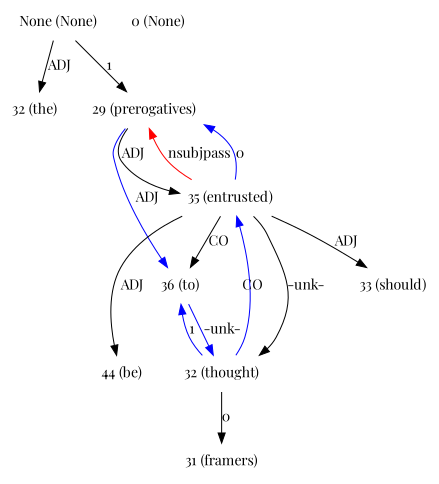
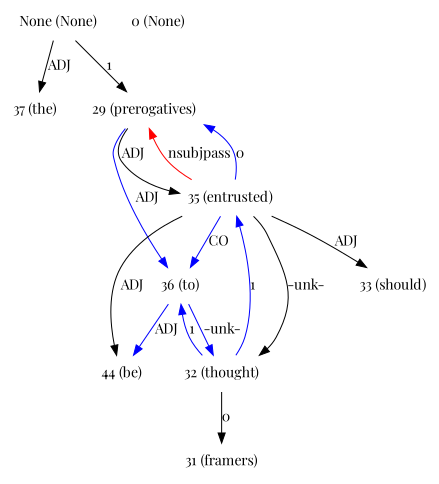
node "32 (the)": label "32 (the)" -> "37 (the)"
edge "35 (entrusted)" -> "36 (to)": color black -> blue
edge "32 (thought)" -> "35 (entrusted)": label "CO" -> "1"
edge "36 (to)" -> "44 (be)": added, label "ADJ"
